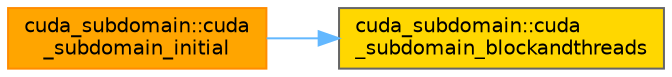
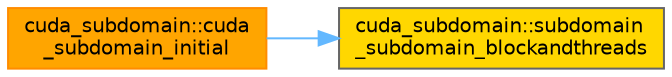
node "cuda_subdomain::cuda _subdomain_blockandthreads": label "cuda_subdomain::cuda _subdomain_blockandthreads" -> "cuda_subdomain::subdomain _subdomain_blockandthreads"
